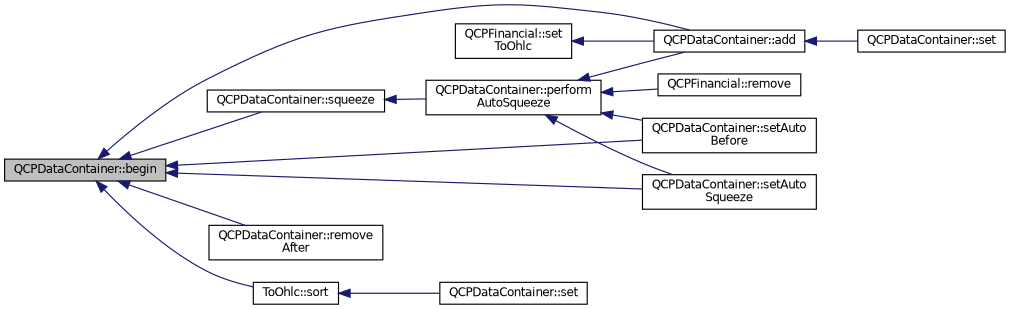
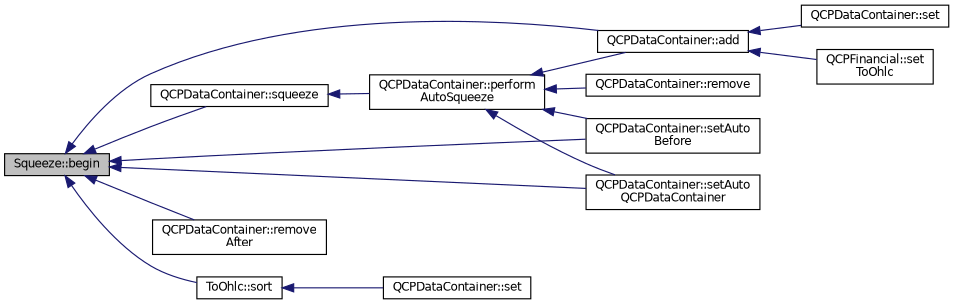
edge "QCPDataContainer::add" -> "QCPFinancial::set ToOhlc": reversed
node "QCPFinancial::remove": label "QCPFinancial::remove" -> "QCPDataContainer::remove"
node "QCPDataContainer::begin": label "QCPDataContainer::begin" -> "Squeeze::begin"
node "QCPDataContainer::setAuto Squeeze": label "QCPDataContainer::setAuto Squeeze" -> "QCPDataContainer::setAuto QCPDataContainer"
